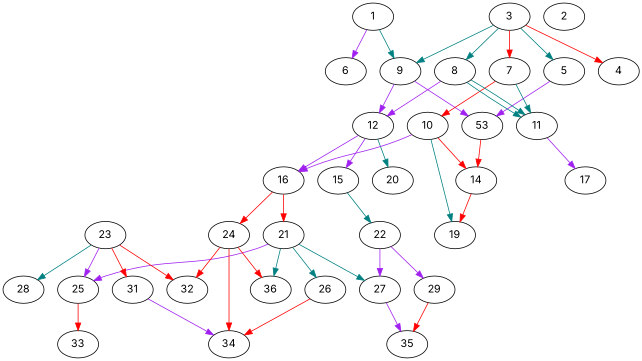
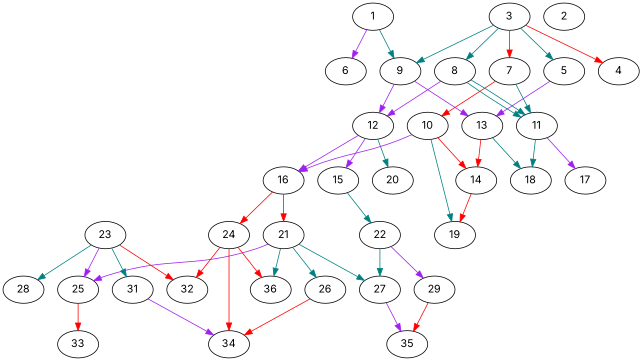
node "53": label "53" -> "13"
node "18": added
edge "23" -> "31": color red -> teal
edge "22" -> "27": color purple -> teal
